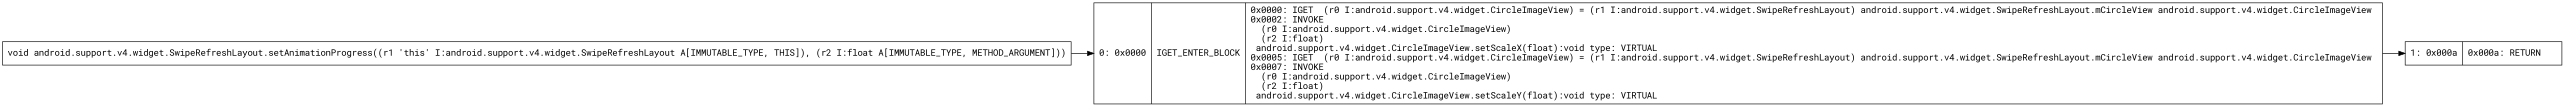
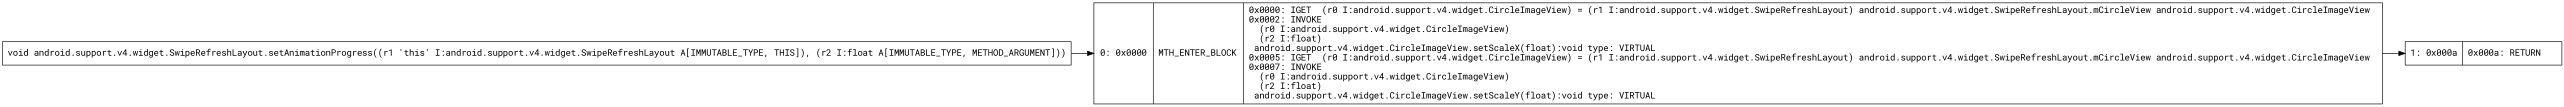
node "0: 0x0000": text "IGET_ENTER_BLOCK" -> "MTH_ENTER_BLOCK"
